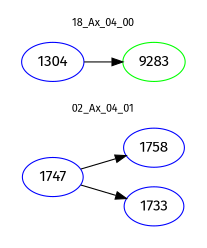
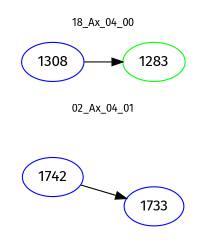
node "1304": label "1304" -> "1308"
node "9283": label "9283" -> "1283"
node "1758": removed
node "1747": label "1747" -> "1742"
